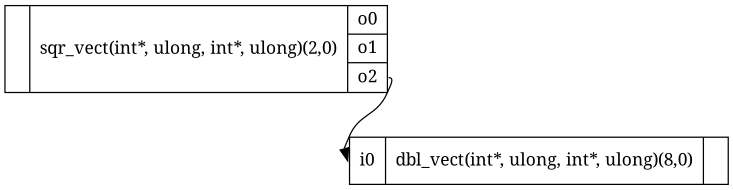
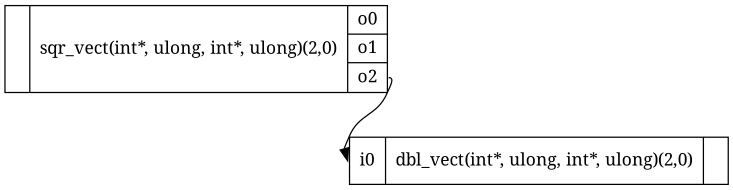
node "i0": text "dbl_vect(int*, ulong, int*, ulong)(8,0)" -> "dbl_vect(int*, ulong, int*, ulong)(2,0)"
